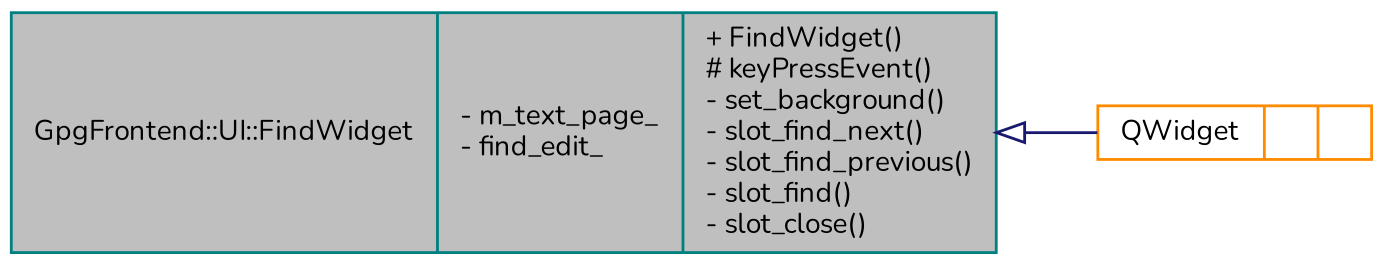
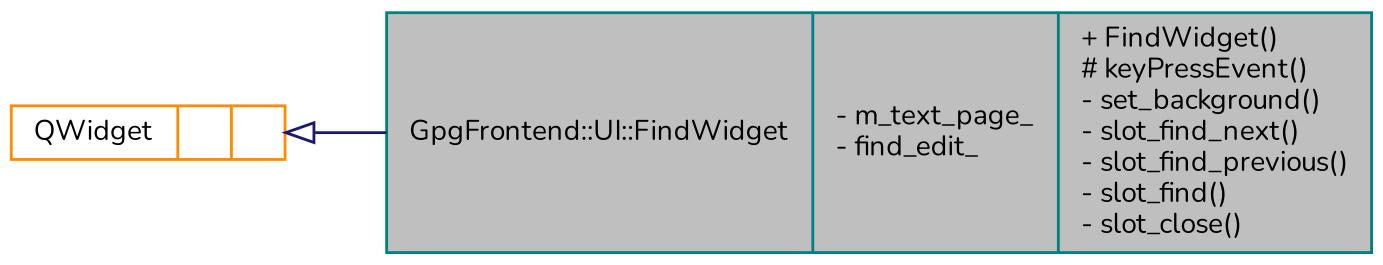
edge "QWidget" -> "GpgFrontend::UI::FindWidget": reversed
